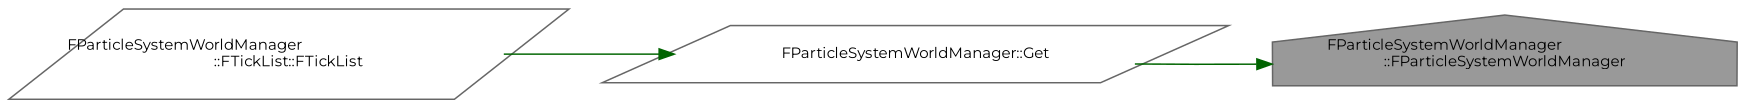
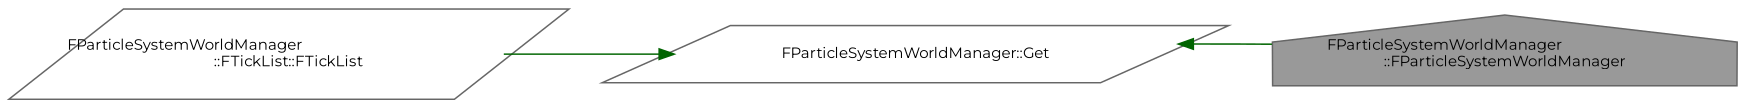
edge "FParticleSystemWorldManager::Get" -> "FParticleSystemWorldManager ::FParticleSystemWorldManager": reversed
